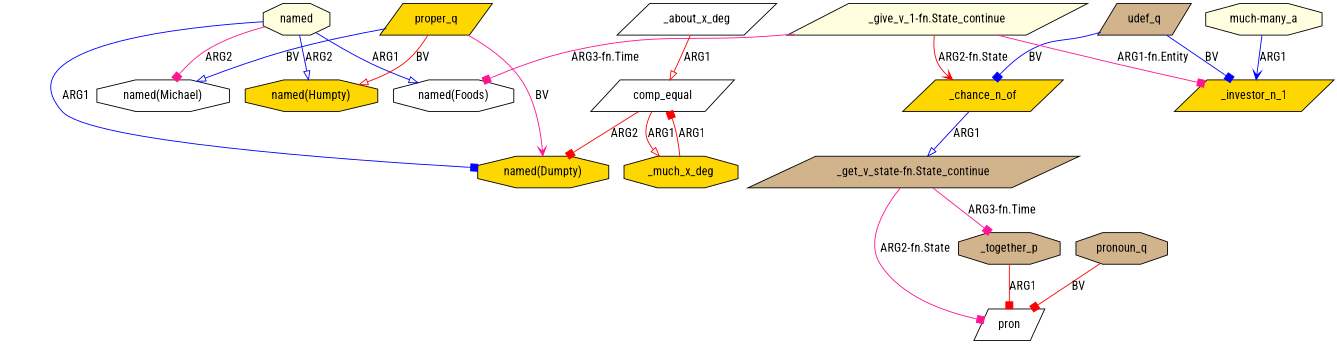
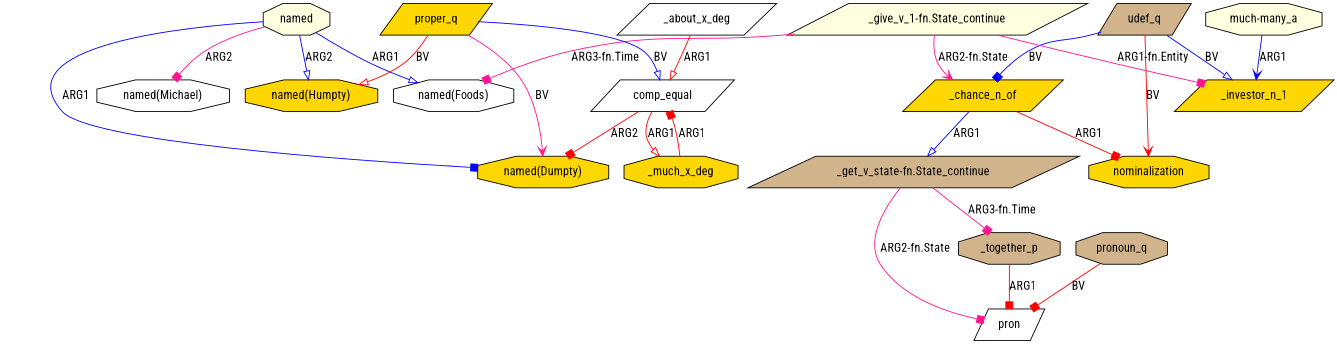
edge "proper_q" -> "named(Michael)": now "proper_q" -> "comp_equal"
edge "udef_q" -> "_investor_n_1": arrowhead box -> onormal
edge "_give_v_1-fn.State_continue" -> "_chance_n_of": color red -> deeppink
node "nominalization": added
